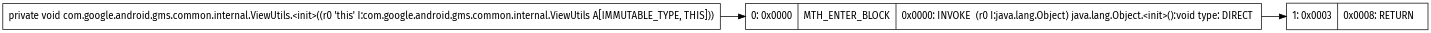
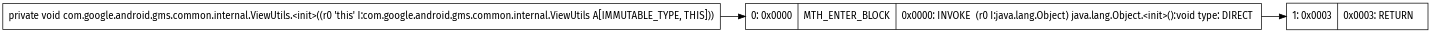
node "1: 0x0003": text "0x0008: RETURN" -> "0x0003: RETURN"
